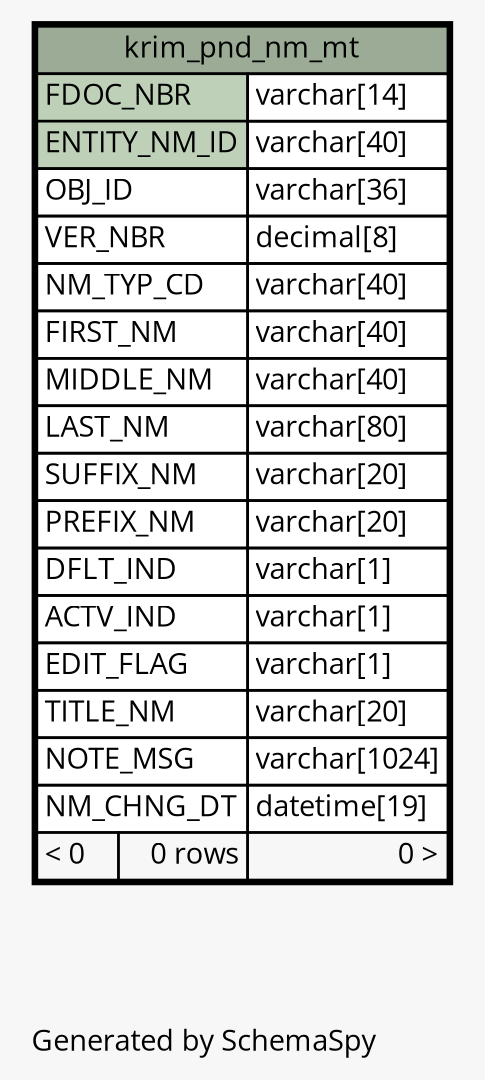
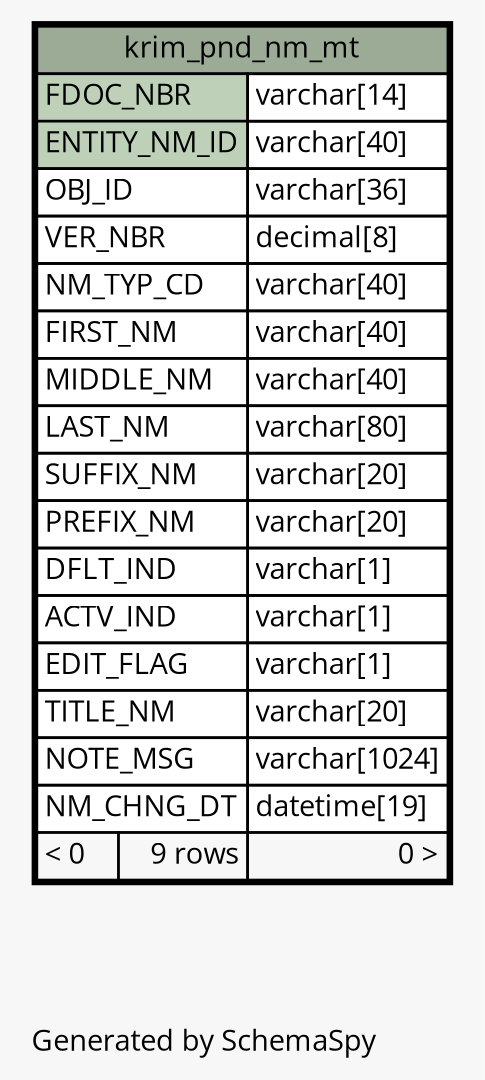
node "krim_pnd_nm_mt": text "0 rows" -> "9 rows"
